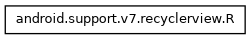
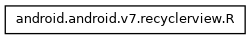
node "android.support.v7.recyclerview.R": label "android.support.v7.recyclerview.R" -> "android.android.v7.recyclerview.R"
